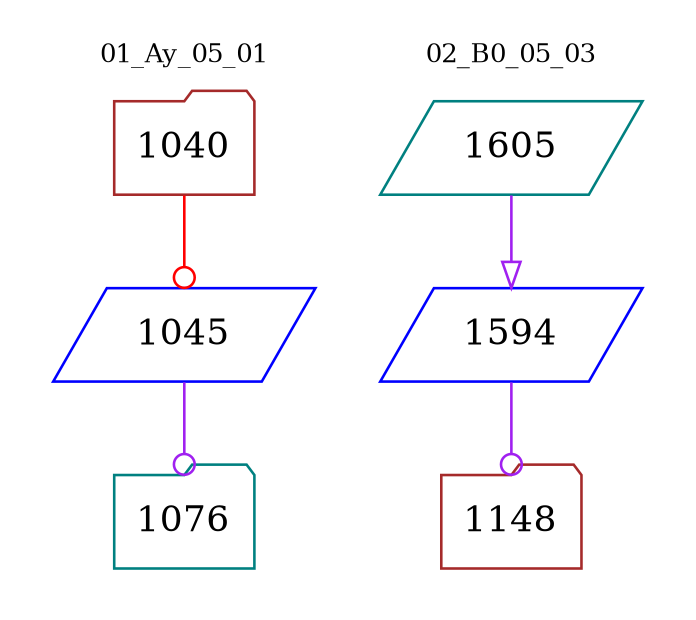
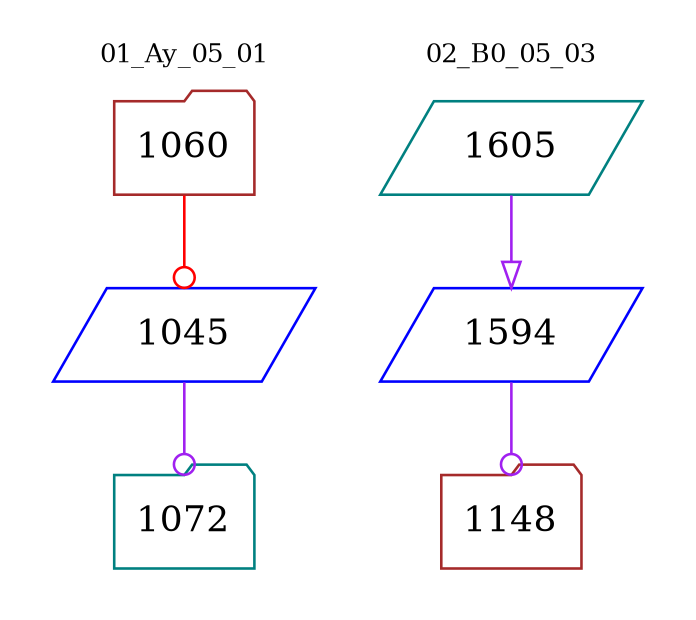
node "1040": label "1040" -> "1060"
node "1076": label "1076" -> "1072"
